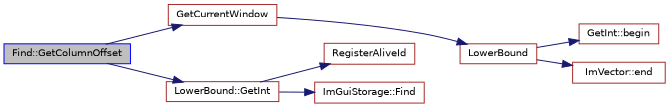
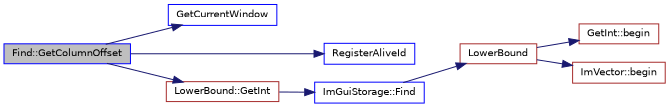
node "GetCurrentWindow": color brown -> blue
edge "GetCurrentWindow" -> "LowerBound": now "ImGuiStorage::Find" -> "LowerBound"
node "RegisterAliveId": color brown -> blue
node "ImVector::end": label "ImVector::end" -> "ImVector::begin"
edge "LowerBound::GetInt" -> "RegisterAliveId": now "Find::GetColumnOffset" -> "RegisterAliveId"
node "ImGuiStorage::Find": color brown -> blue
